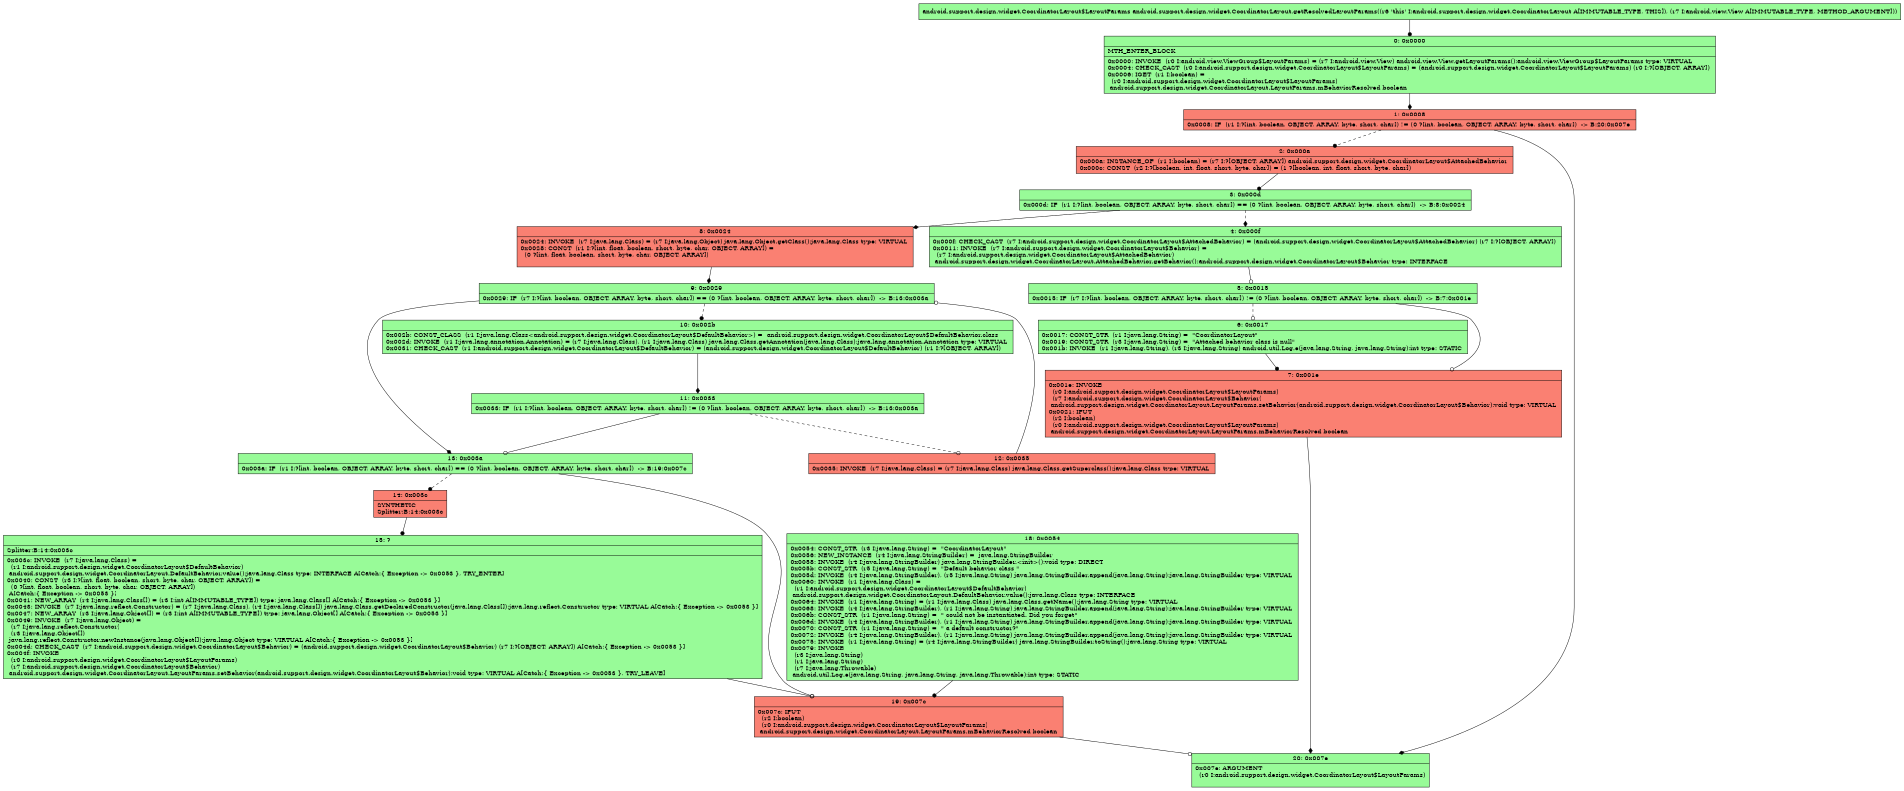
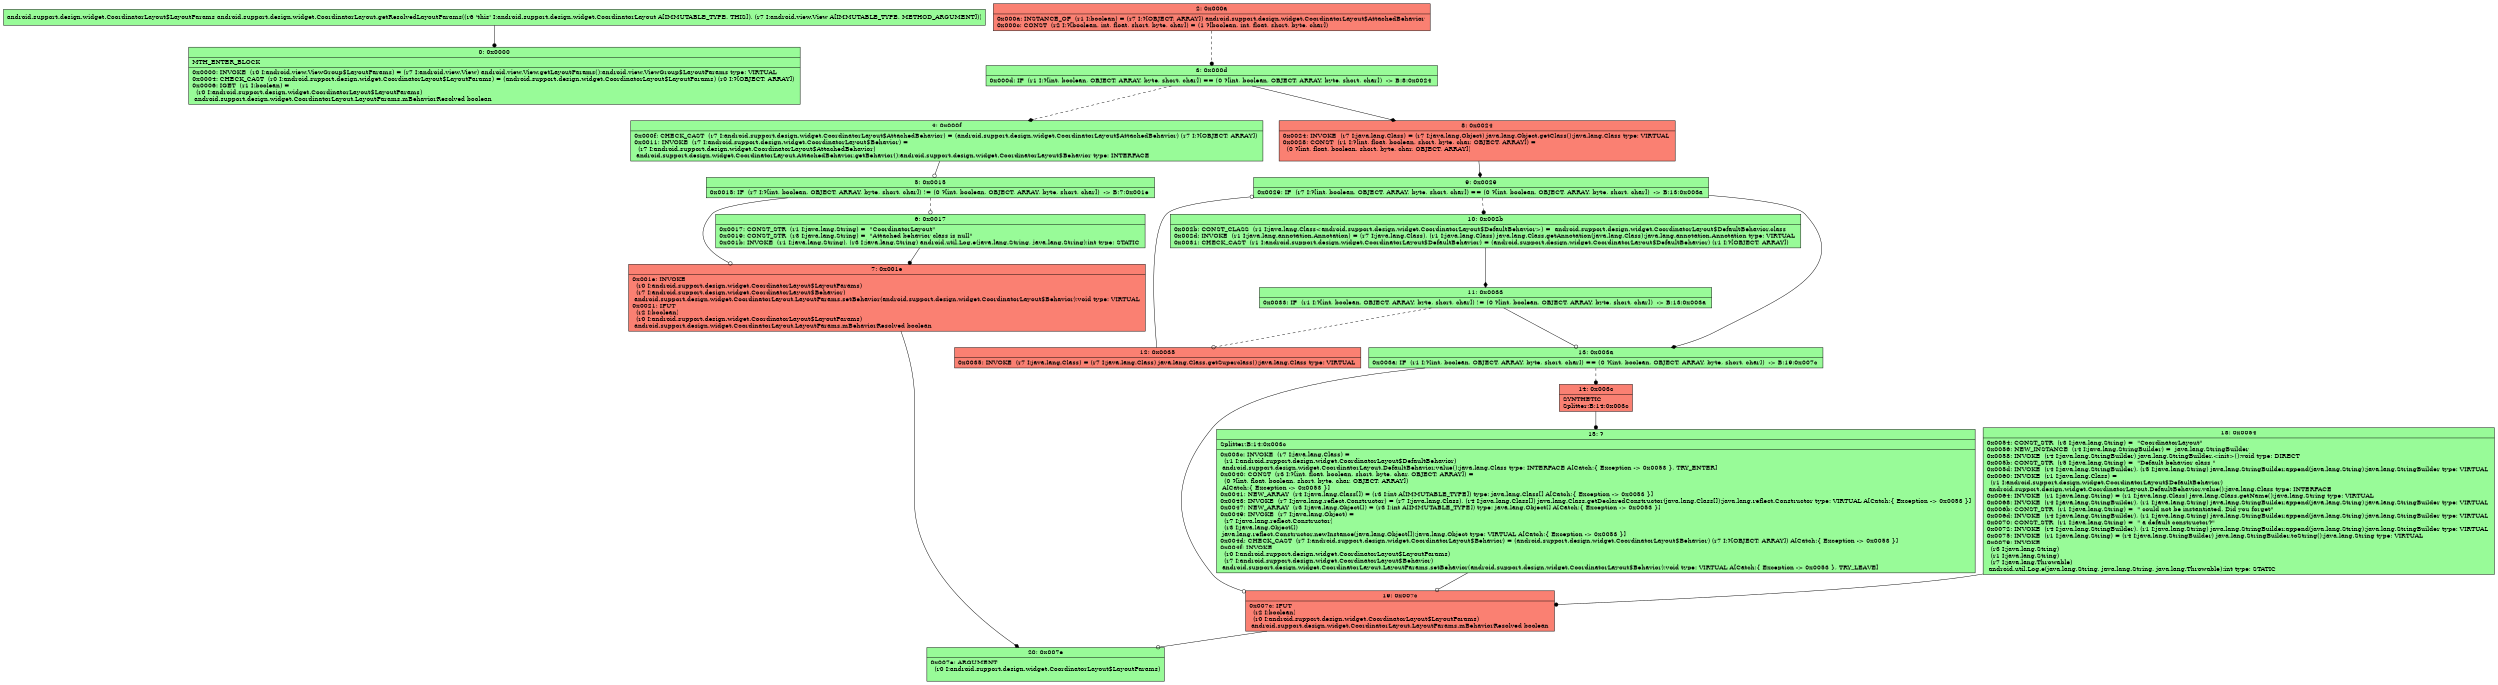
node "1: 0x0008": removed
edge "2: 0x000a" -> "3: 0x000d": style solid -> dashed
